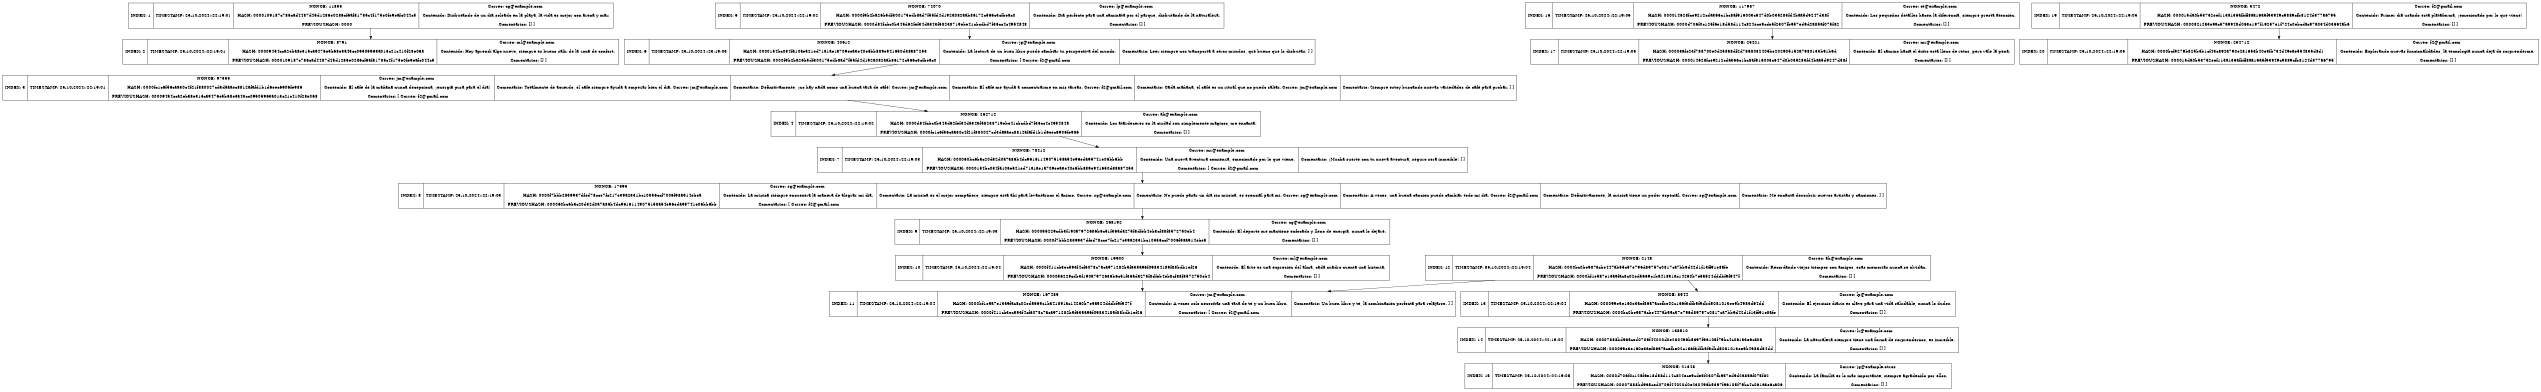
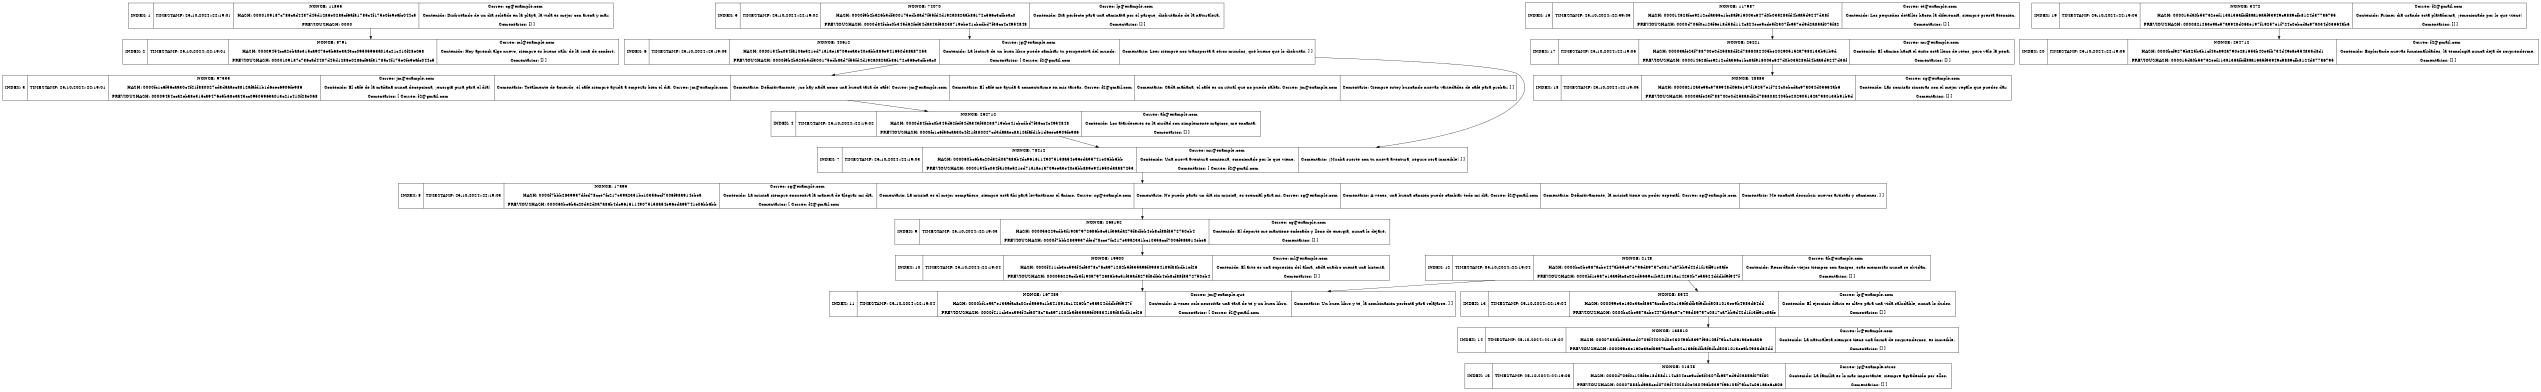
node "INDEX: 16": text "TIMESTAMP: 25-10-2024::22:19:05" -> "TIMESTAMP: 25-10-2024::22:39:05"
edge "INDEX: 6" -> "INDEX: 7": added
node "INDEX: 18": added
node "INDEX: 11": text "Correo: jm@example.com" -> "Correo: jm@example.qué"
